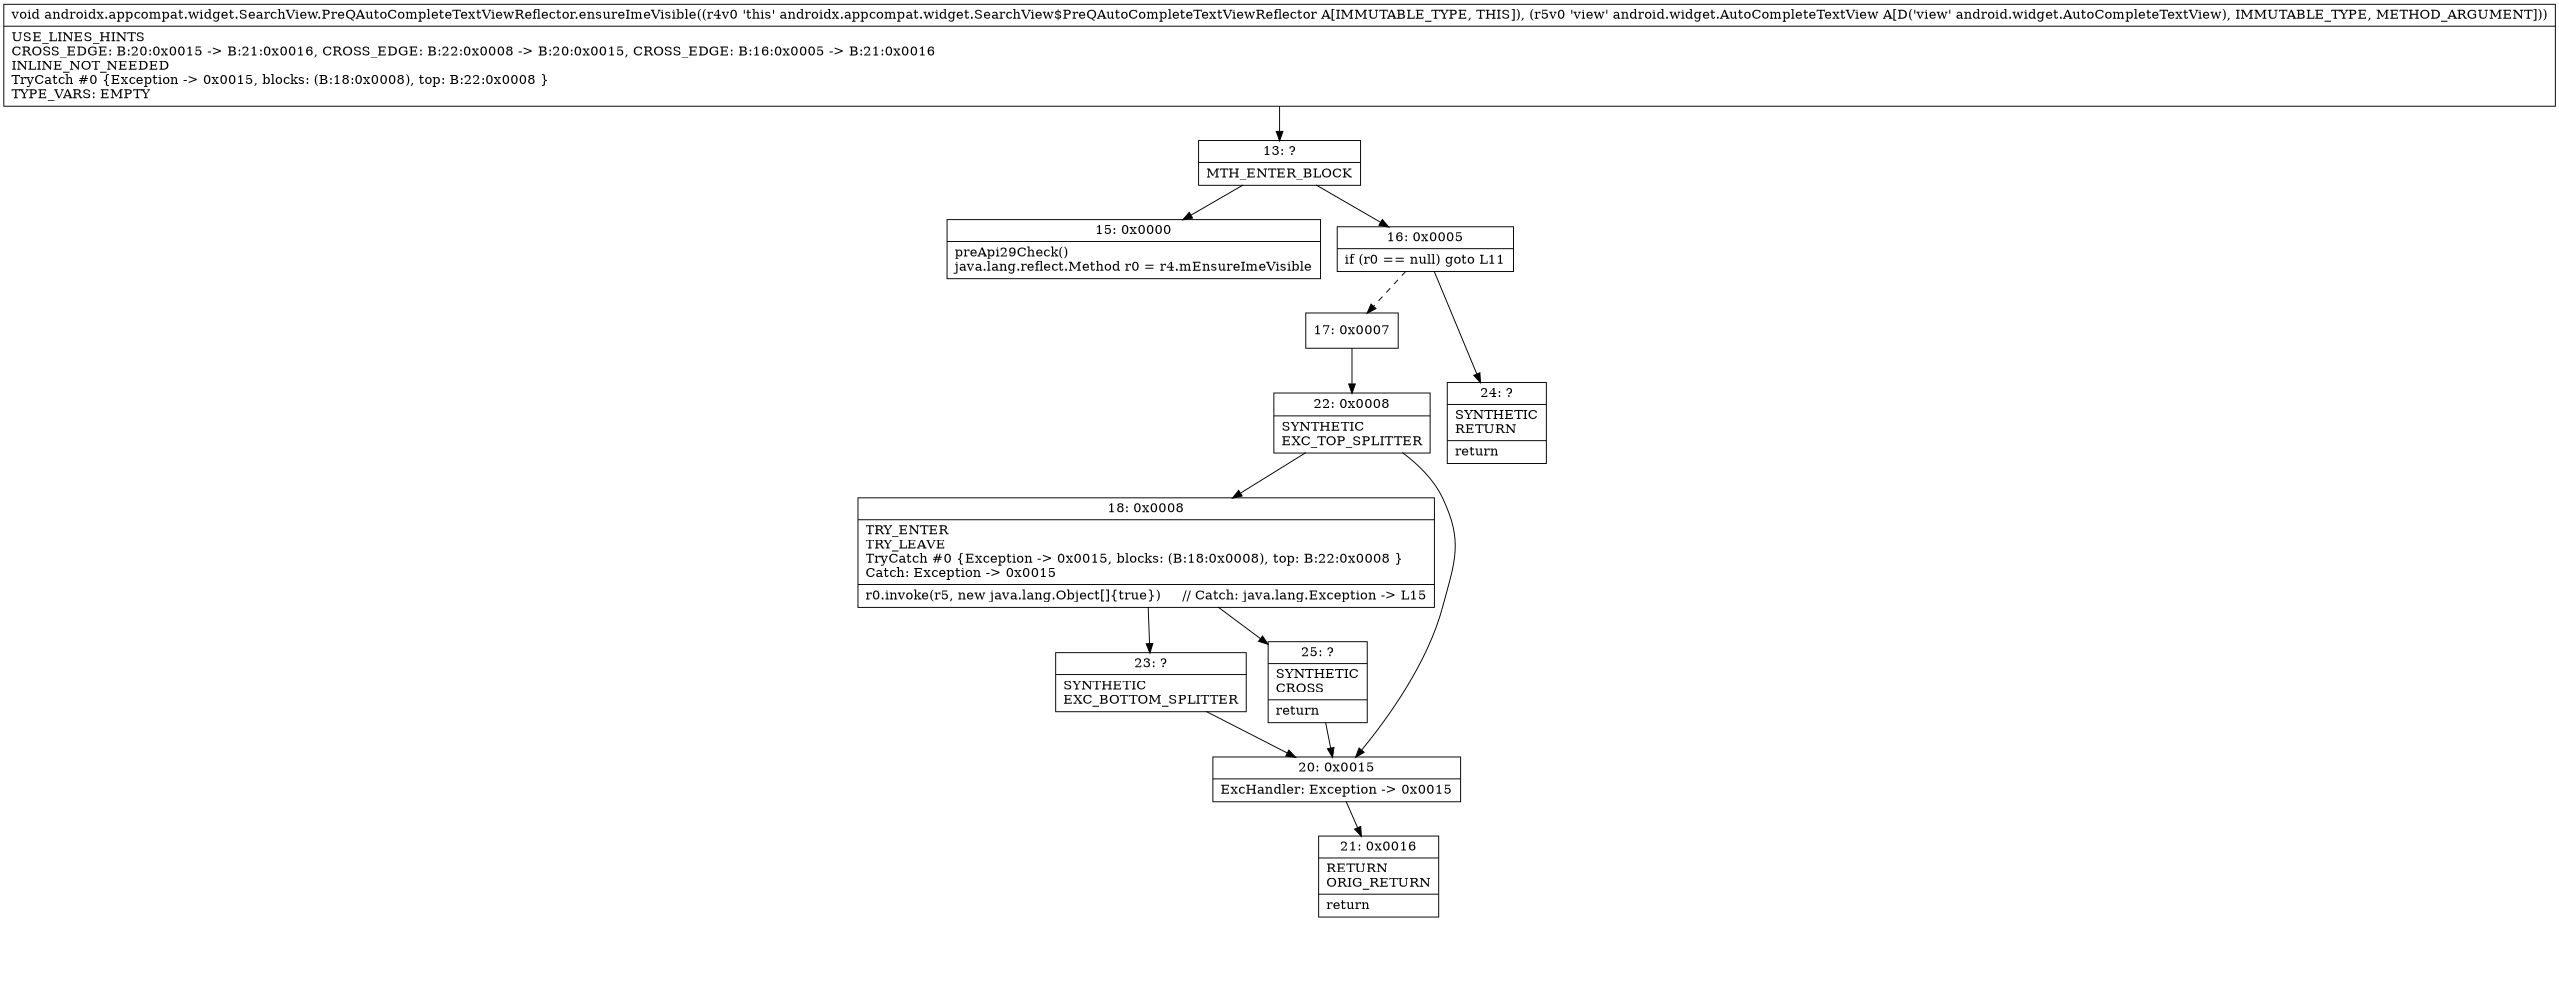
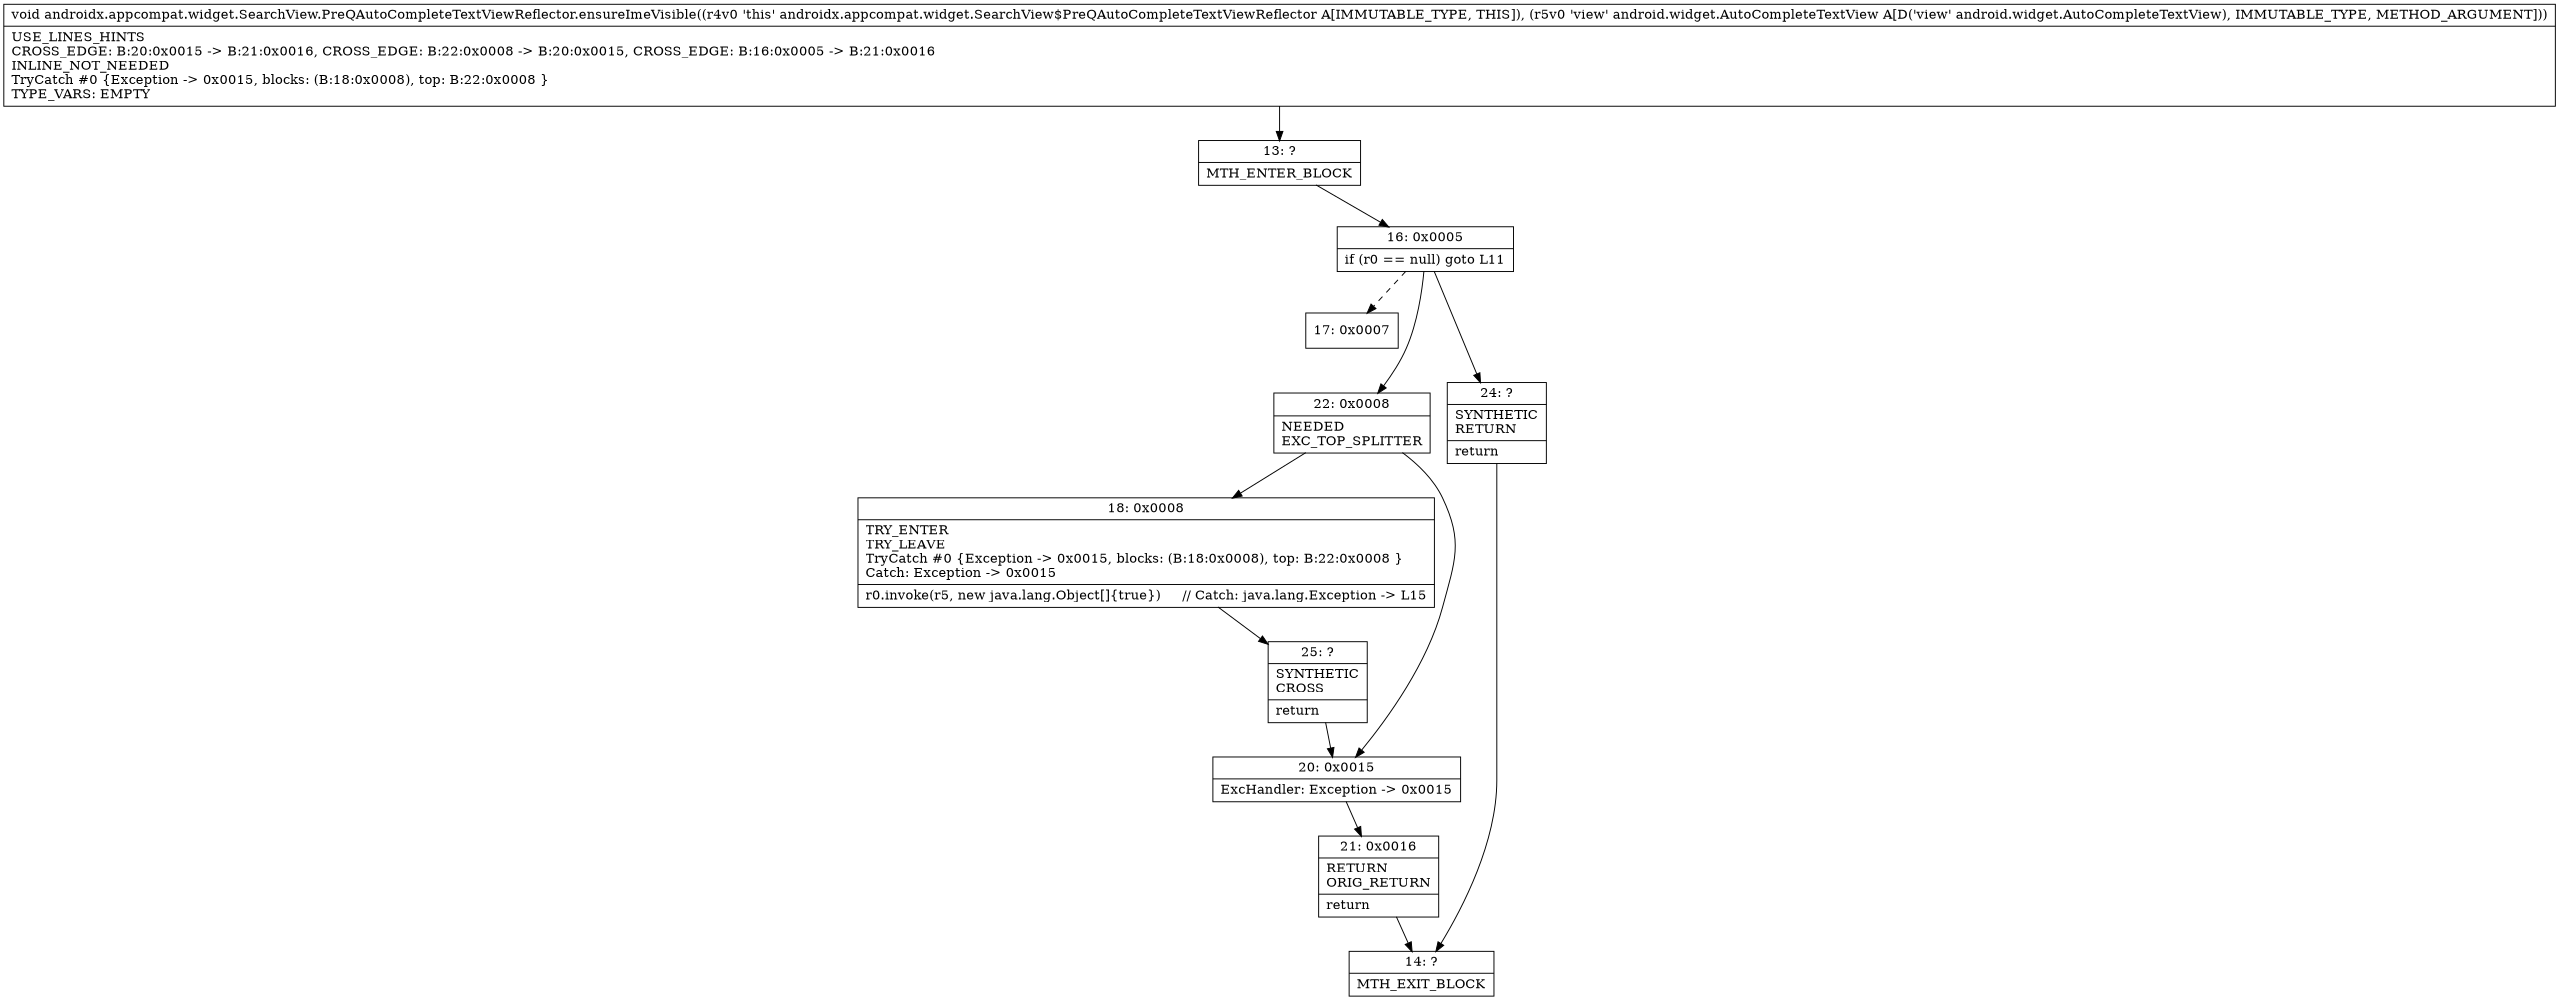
node "15: 0x0000": removed
edge "17: 0x0007" -> "22: 0x0008": now "16: 0x0005" -> "22: 0x0008"
node "22: 0x0008": text "SYNTHETIC" -> "NEEDED"
node "23: ?": removed
node "14: ?": added
